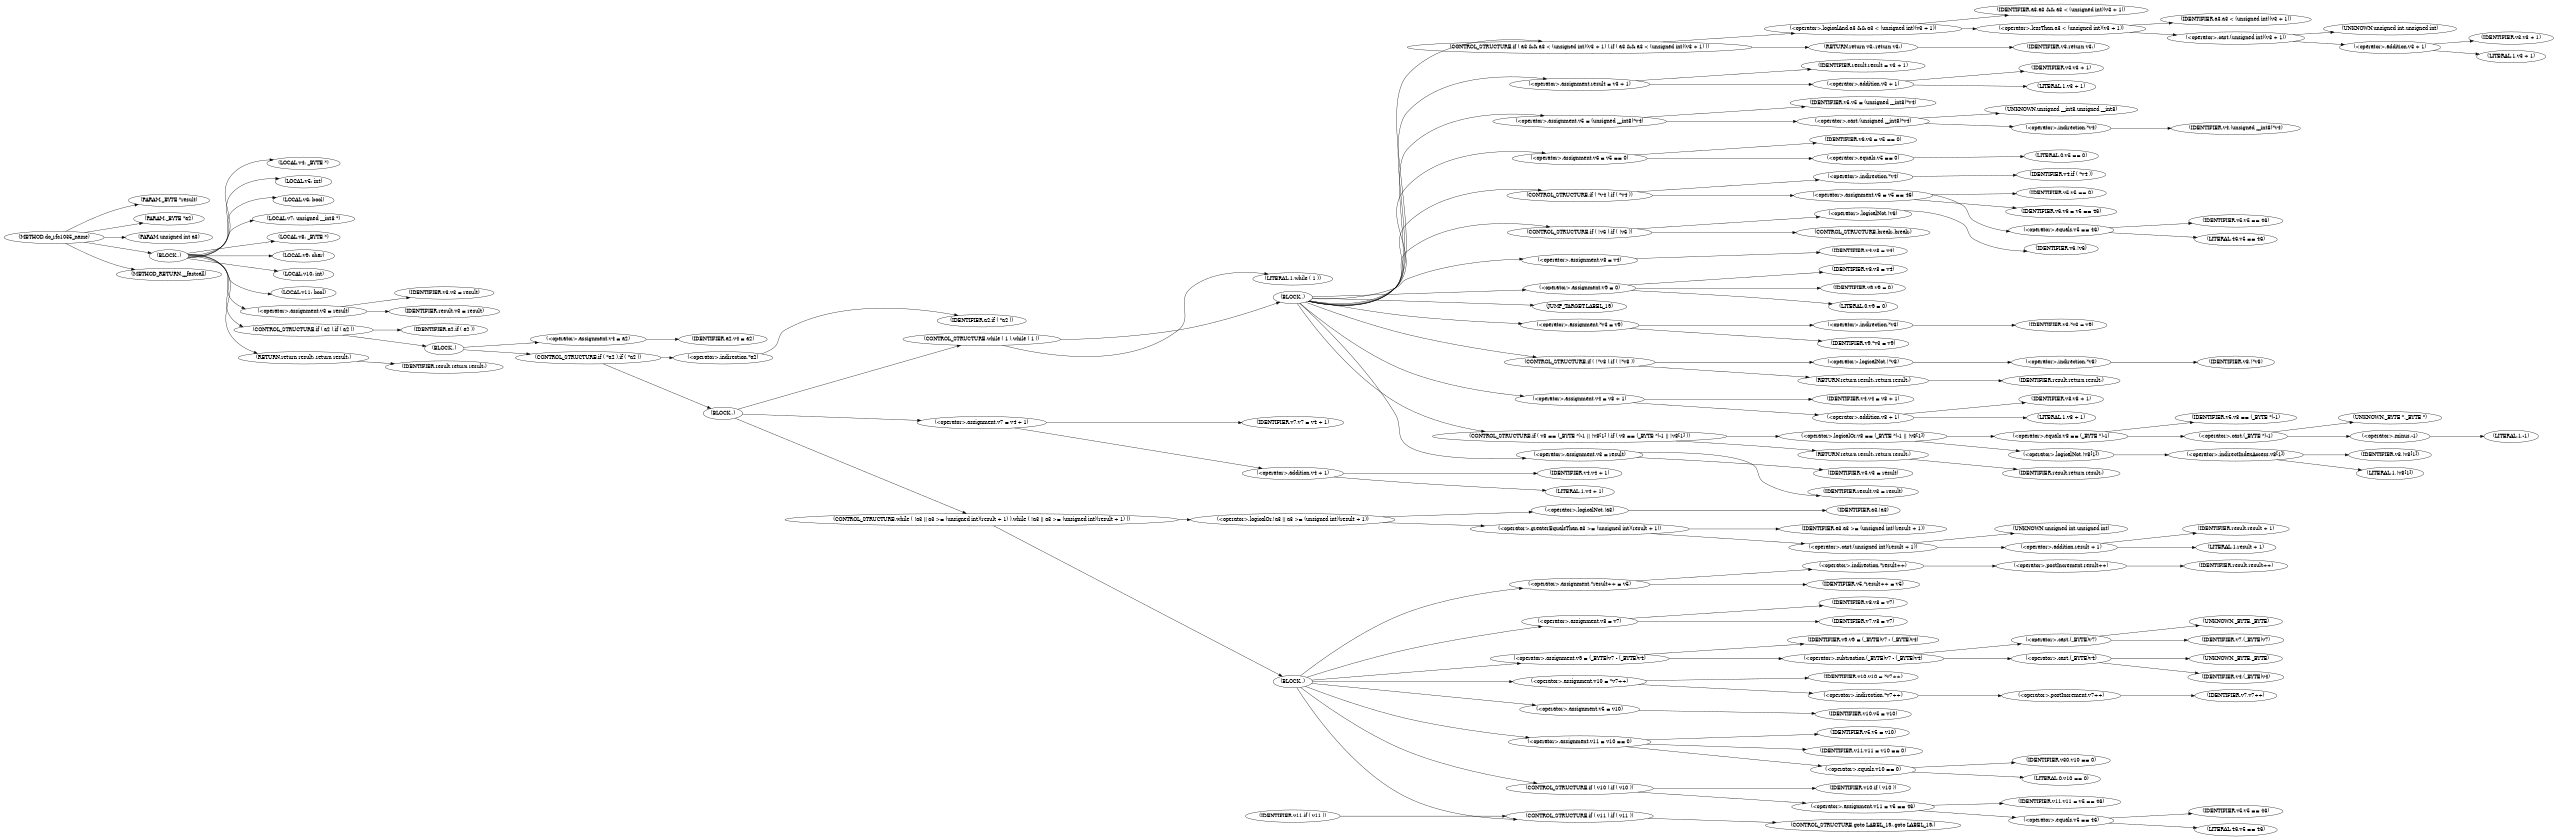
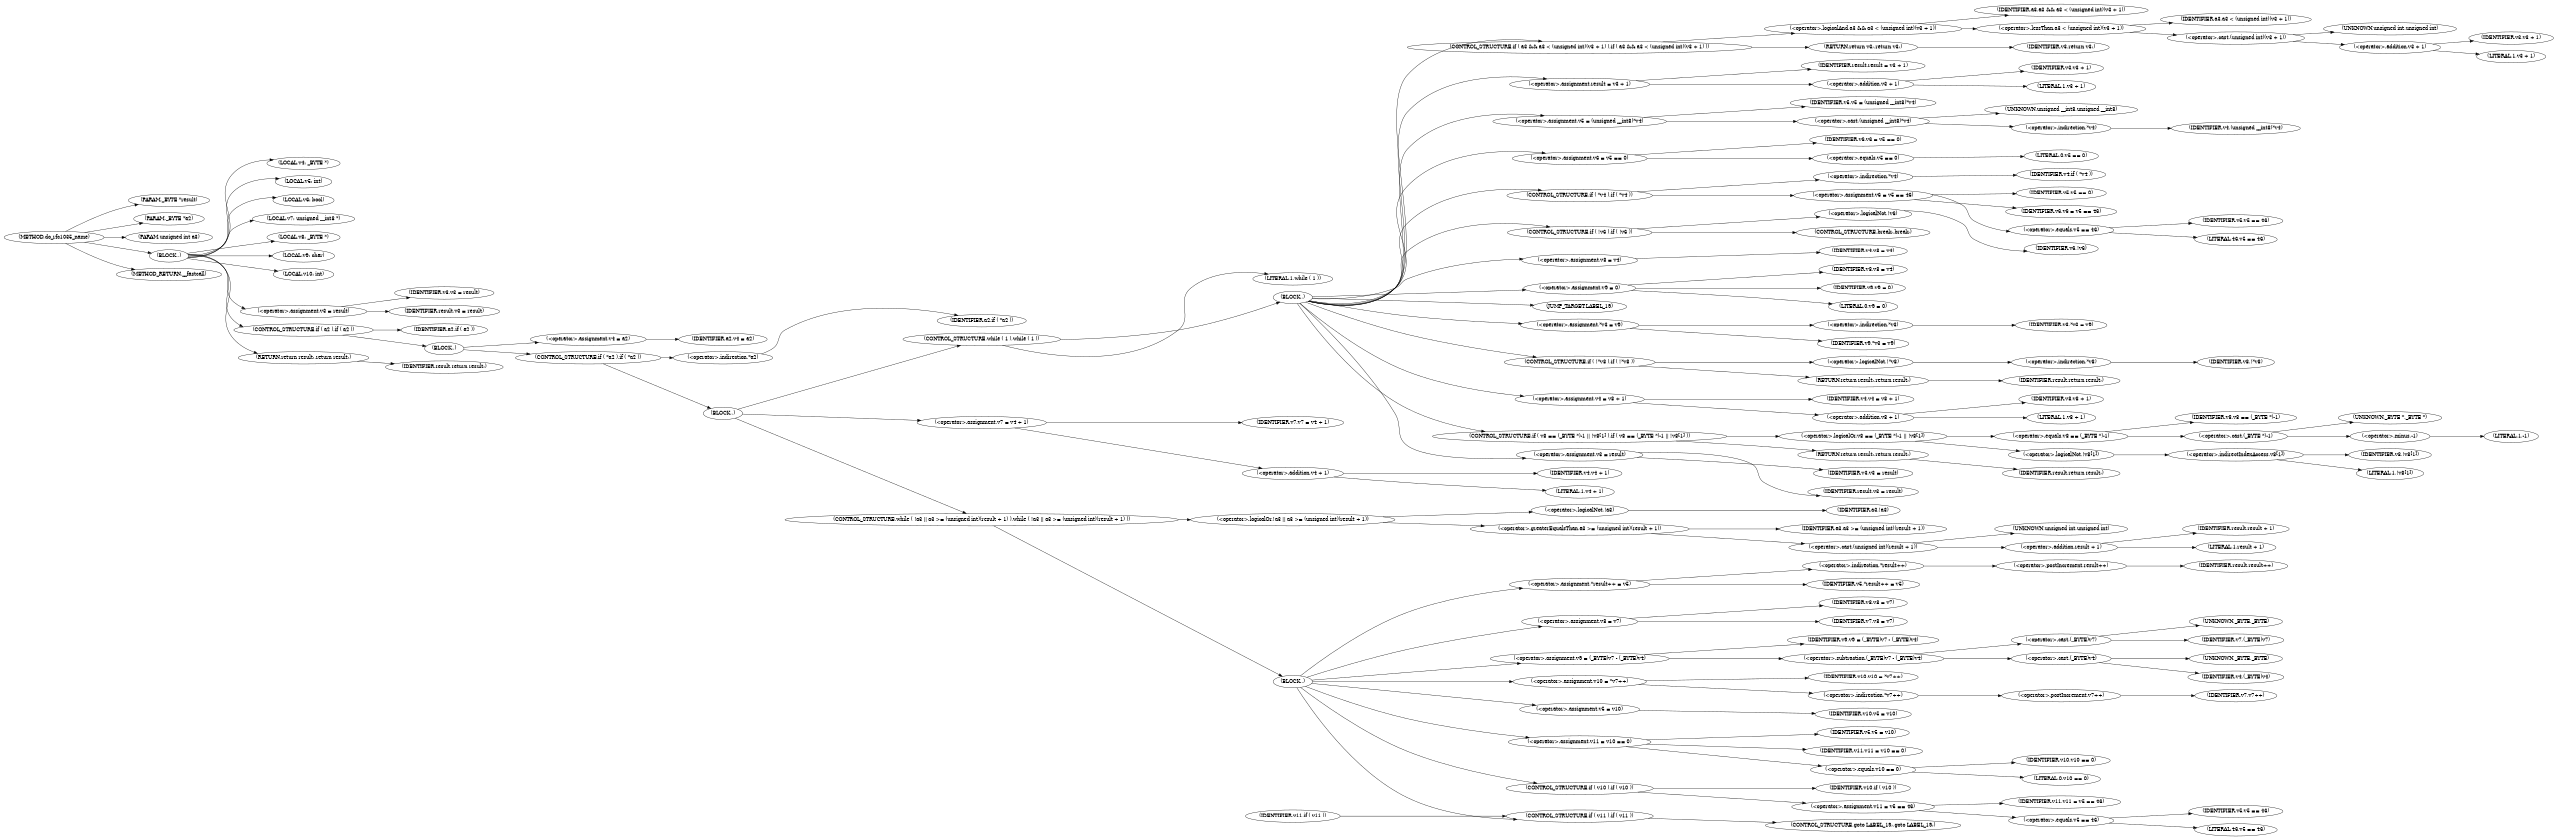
node "(LOCAL,v11: bool)": removed
node "(IDENTIFIER,v5,v8 == (_BYTE *)-1)": label "(IDENTIFIER,v5,v8 == (_BYTE *)-1)" -> "(IDENTIFIER,v8,v8 == (_BYTE *)-1)"
node "(IDENTIFIER,v30,v10 == 0)": label "(IDENTIFIER,v30,v10 == 0)" -> "(IDENTIFIER,v10,v10 == 0)"
